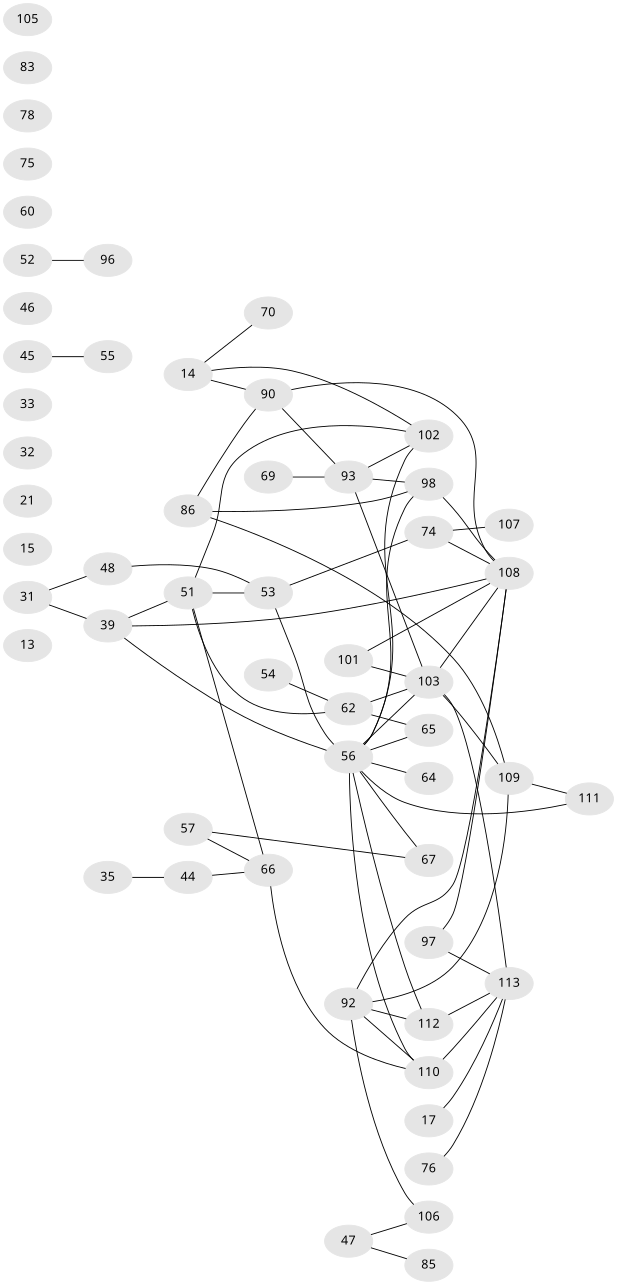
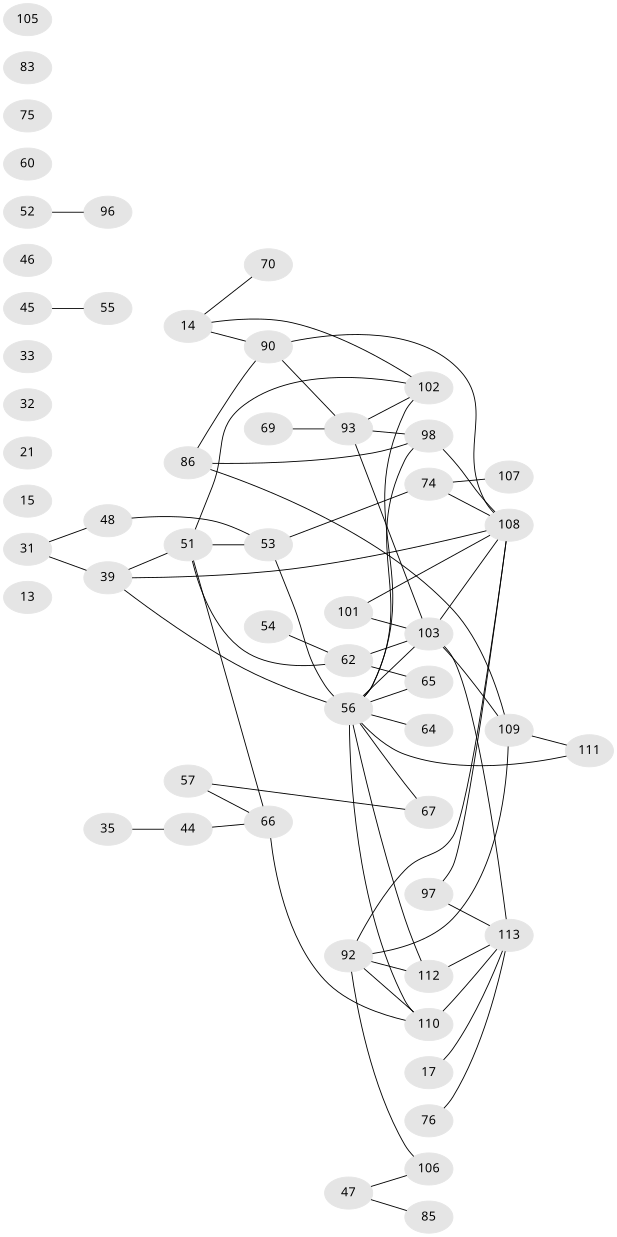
node "78": removed
